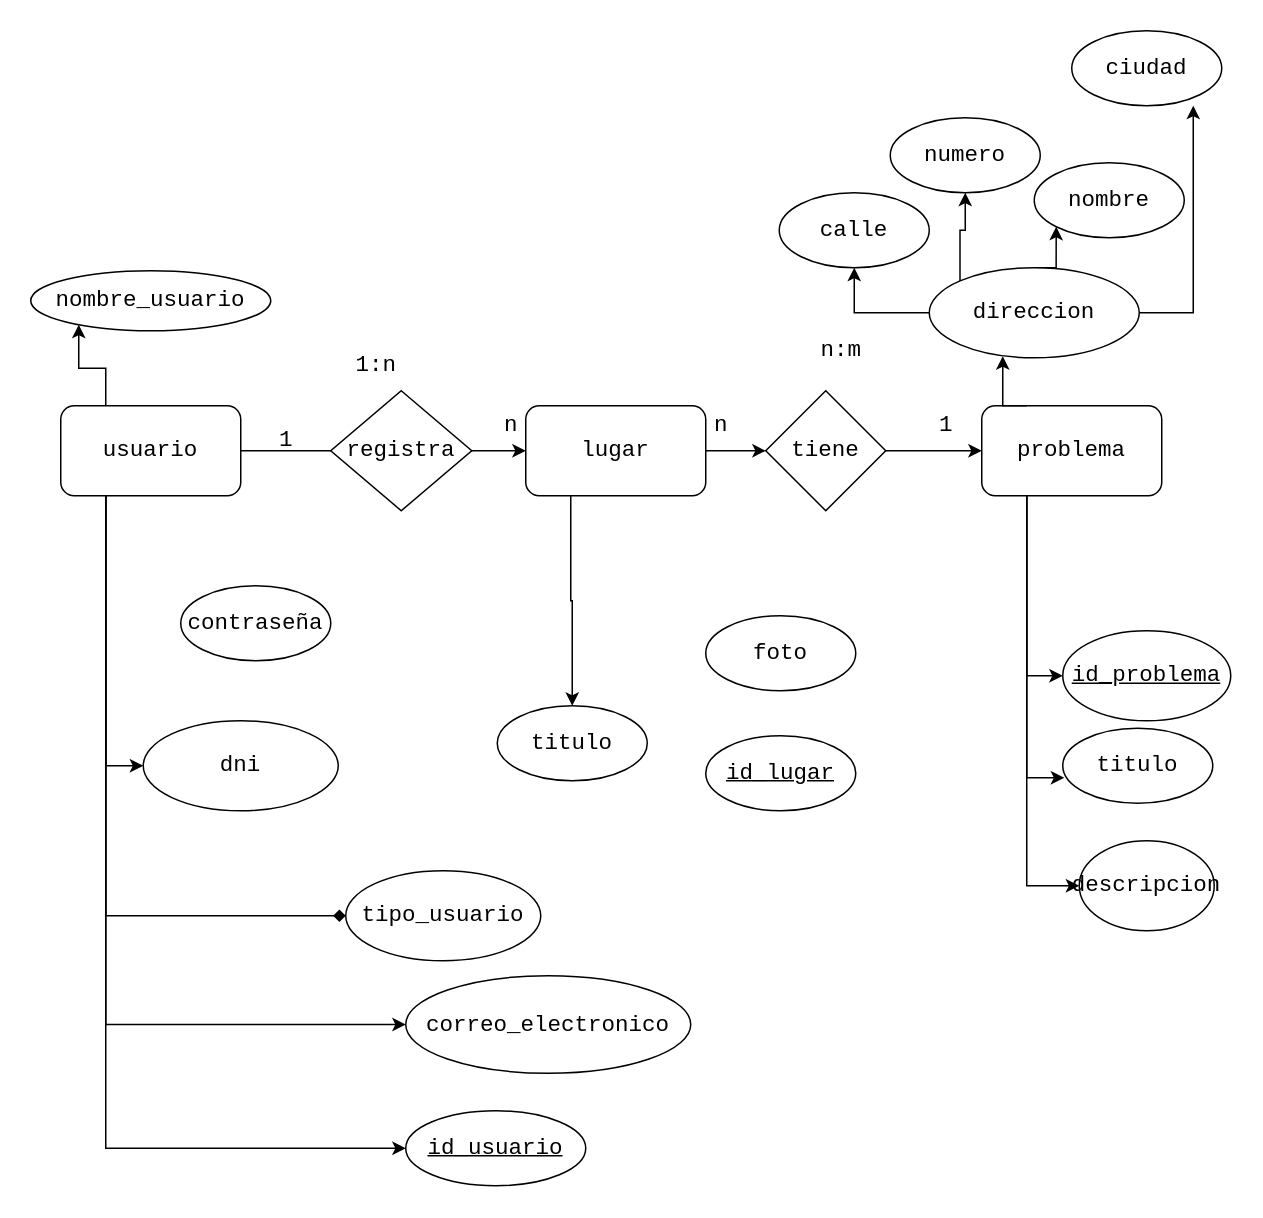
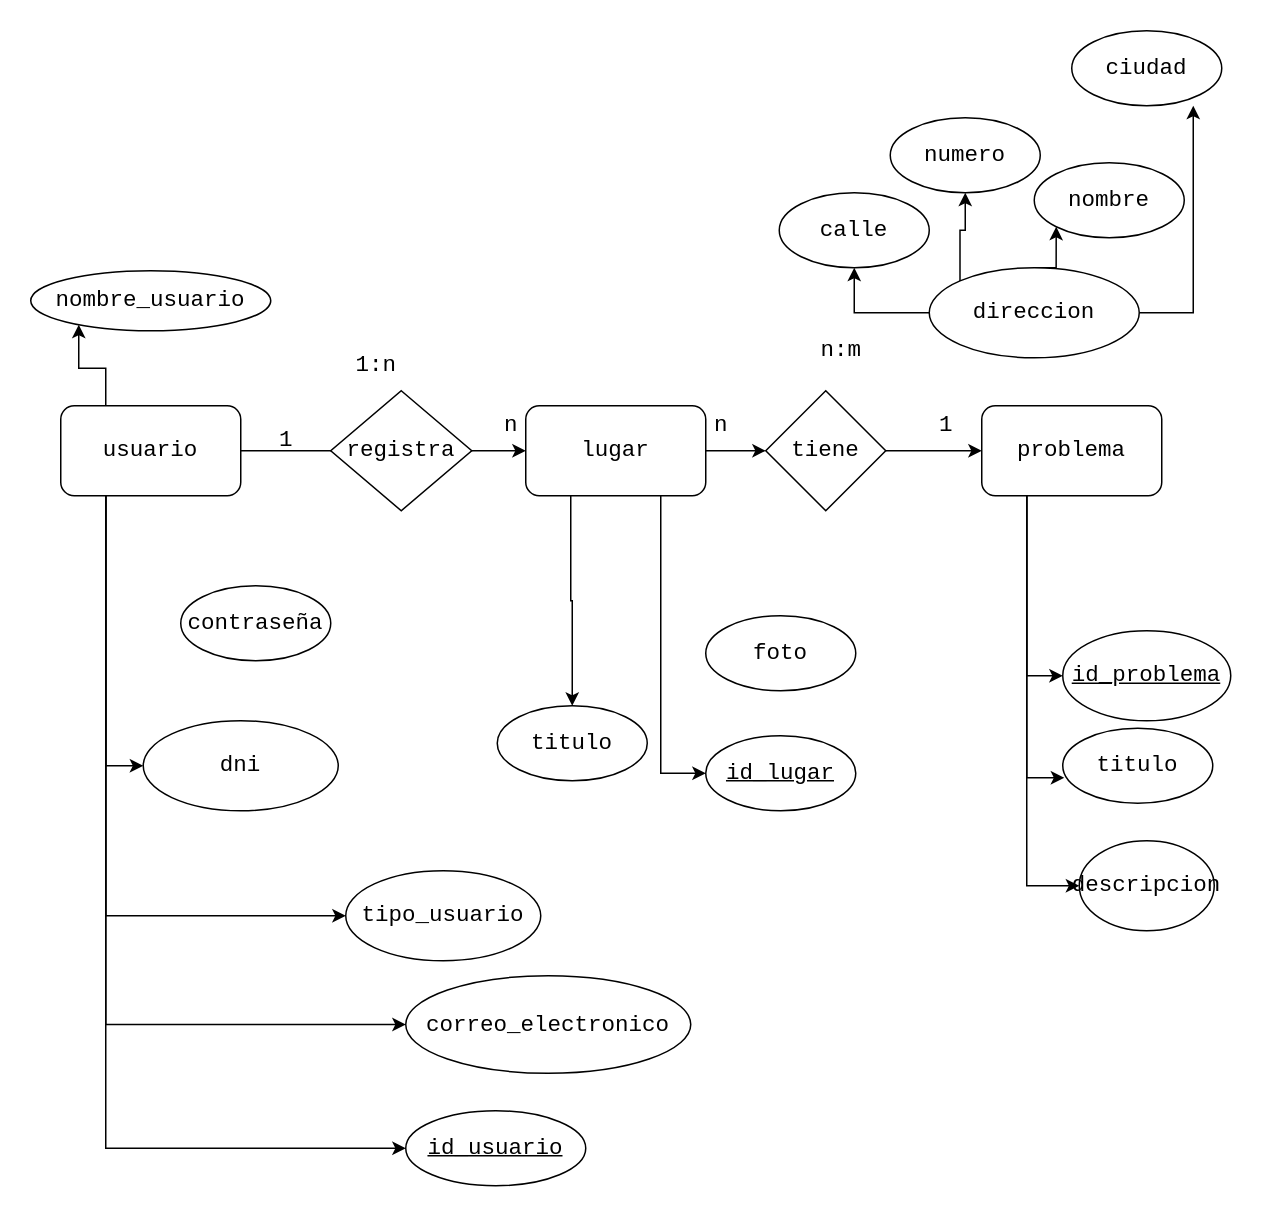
edge "problema" -> "direccion": removed
edge "lugar" -> "id_lugar": added
edge "usuario" -> "tipo_usuario": arrowhead diamond -> classic
